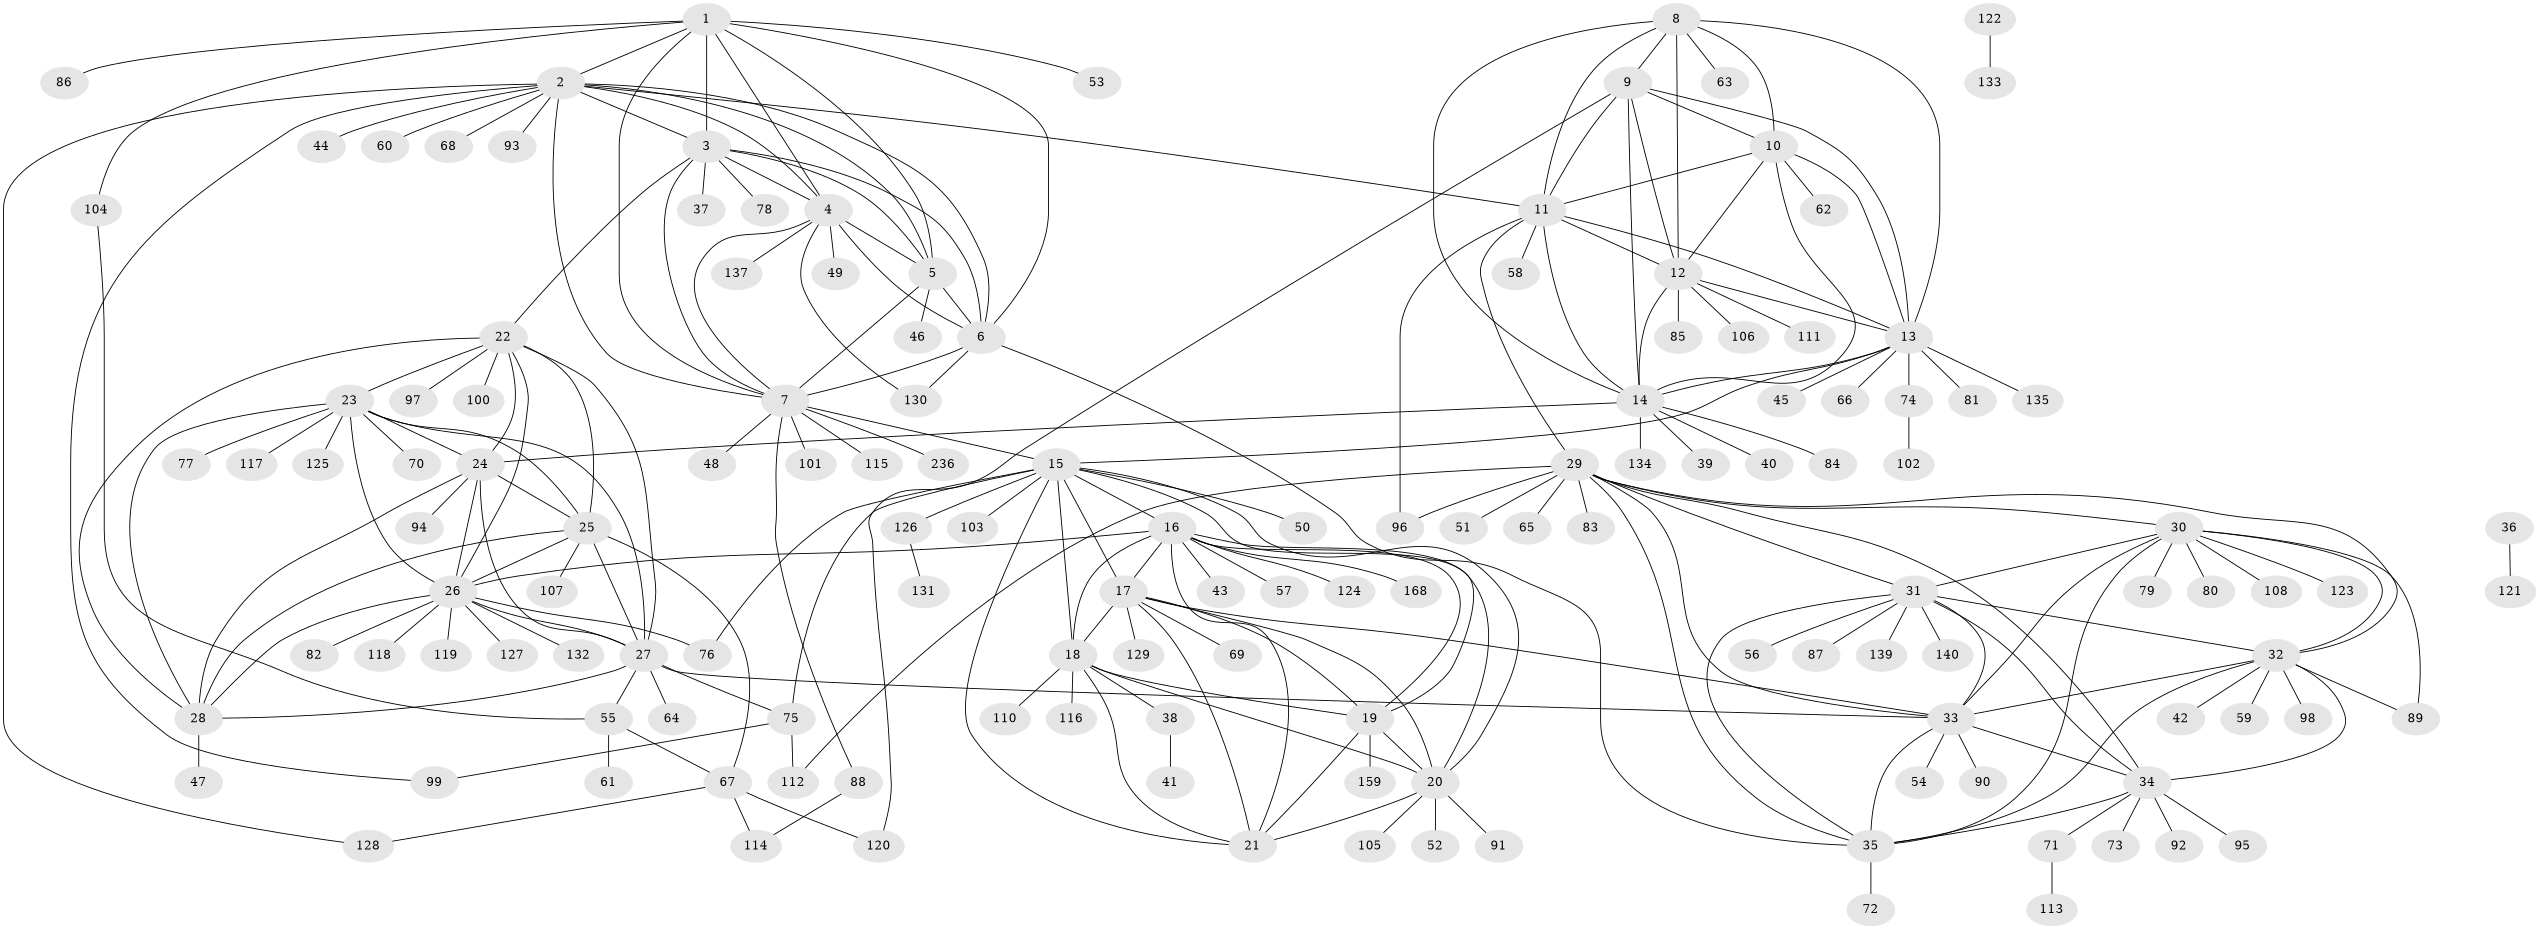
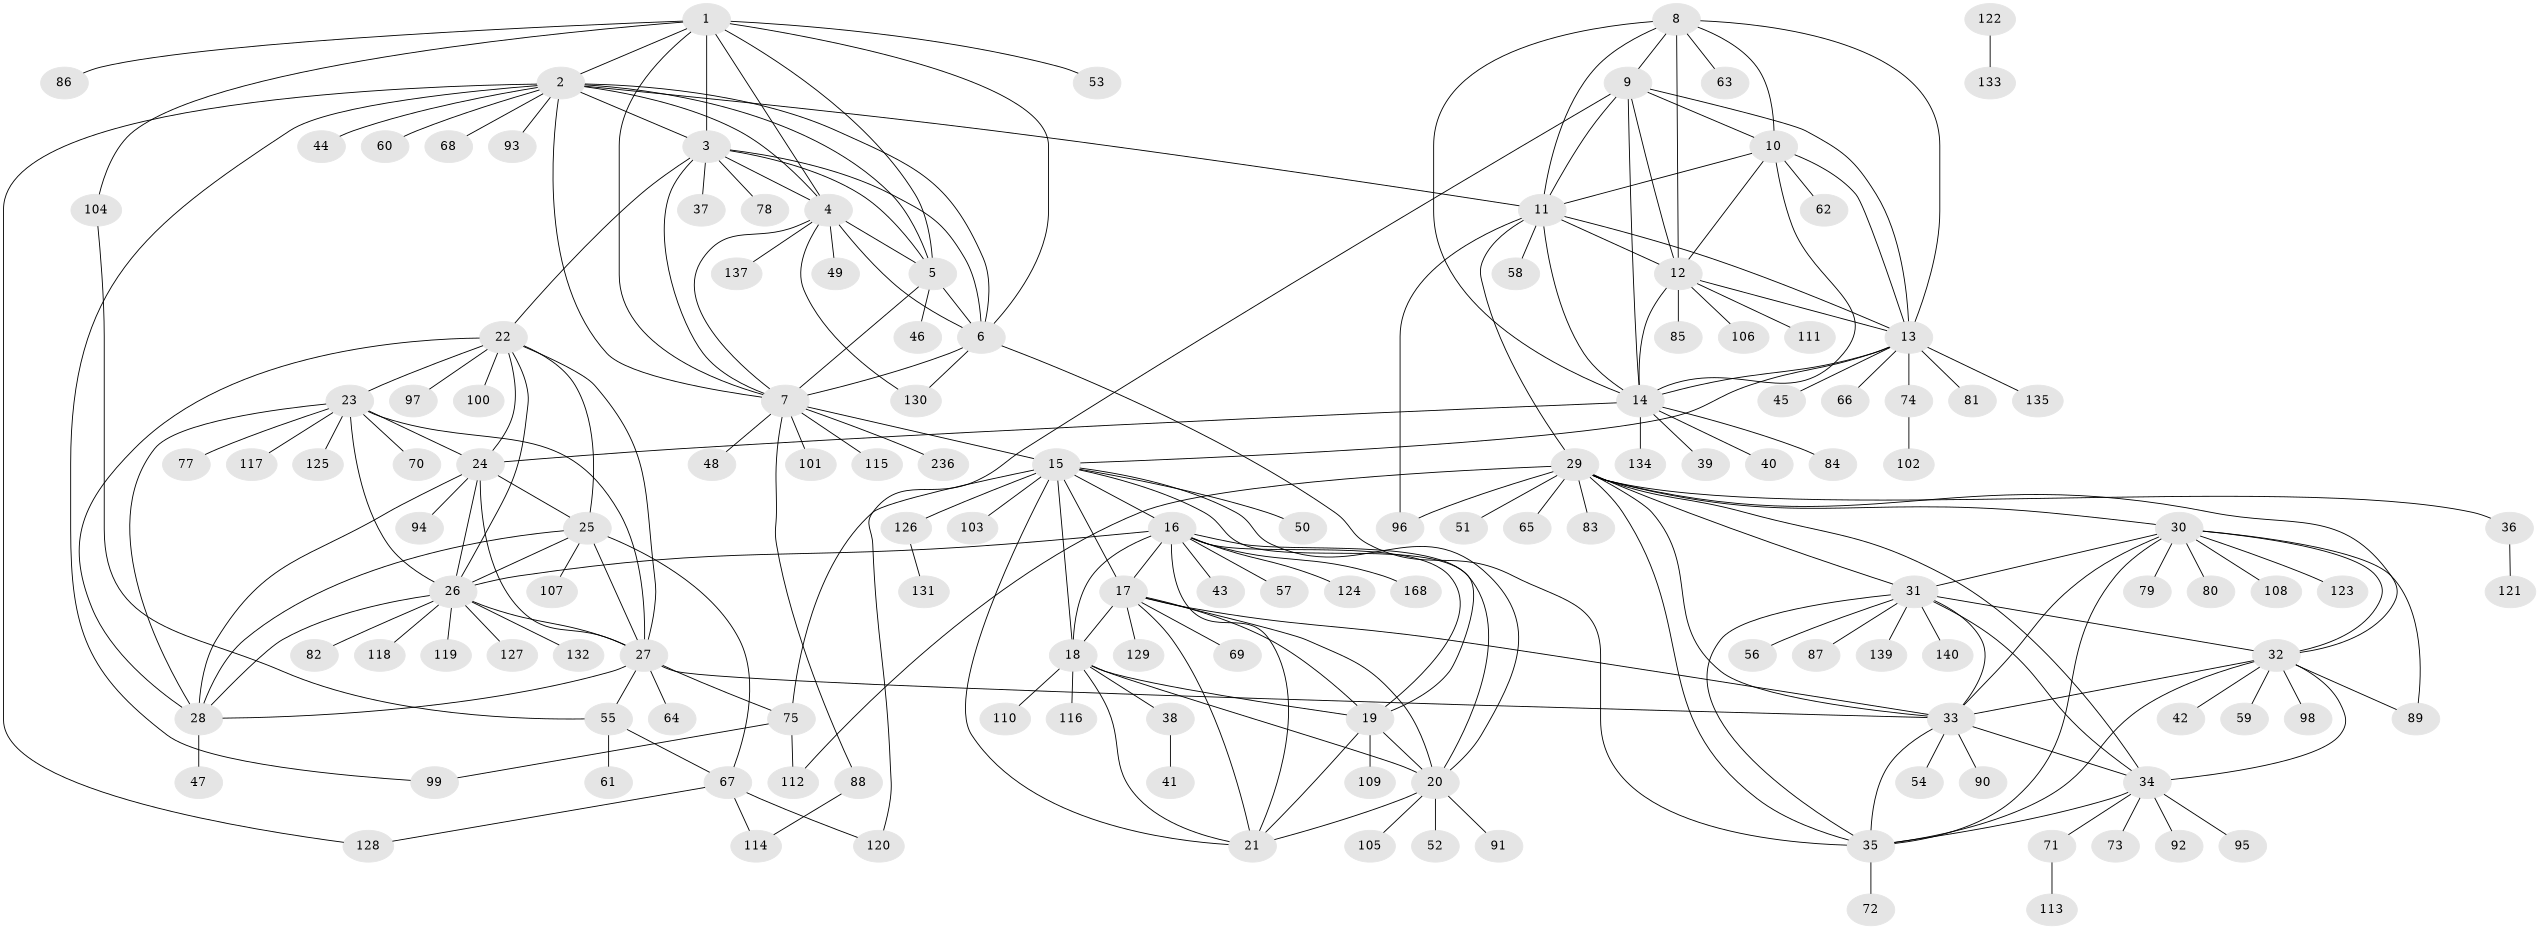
edge "23" -- "25": removed
edge "29" -- "36": added
node "76": removed
node "159": label "159" -> "109"
